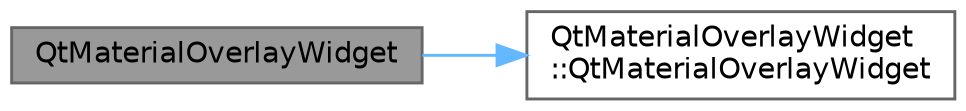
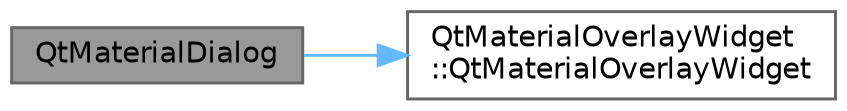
node "QtMaterialOverlayWidget": label "QtMaterialOverlayWidget" -> "QtMaterialDialog"
